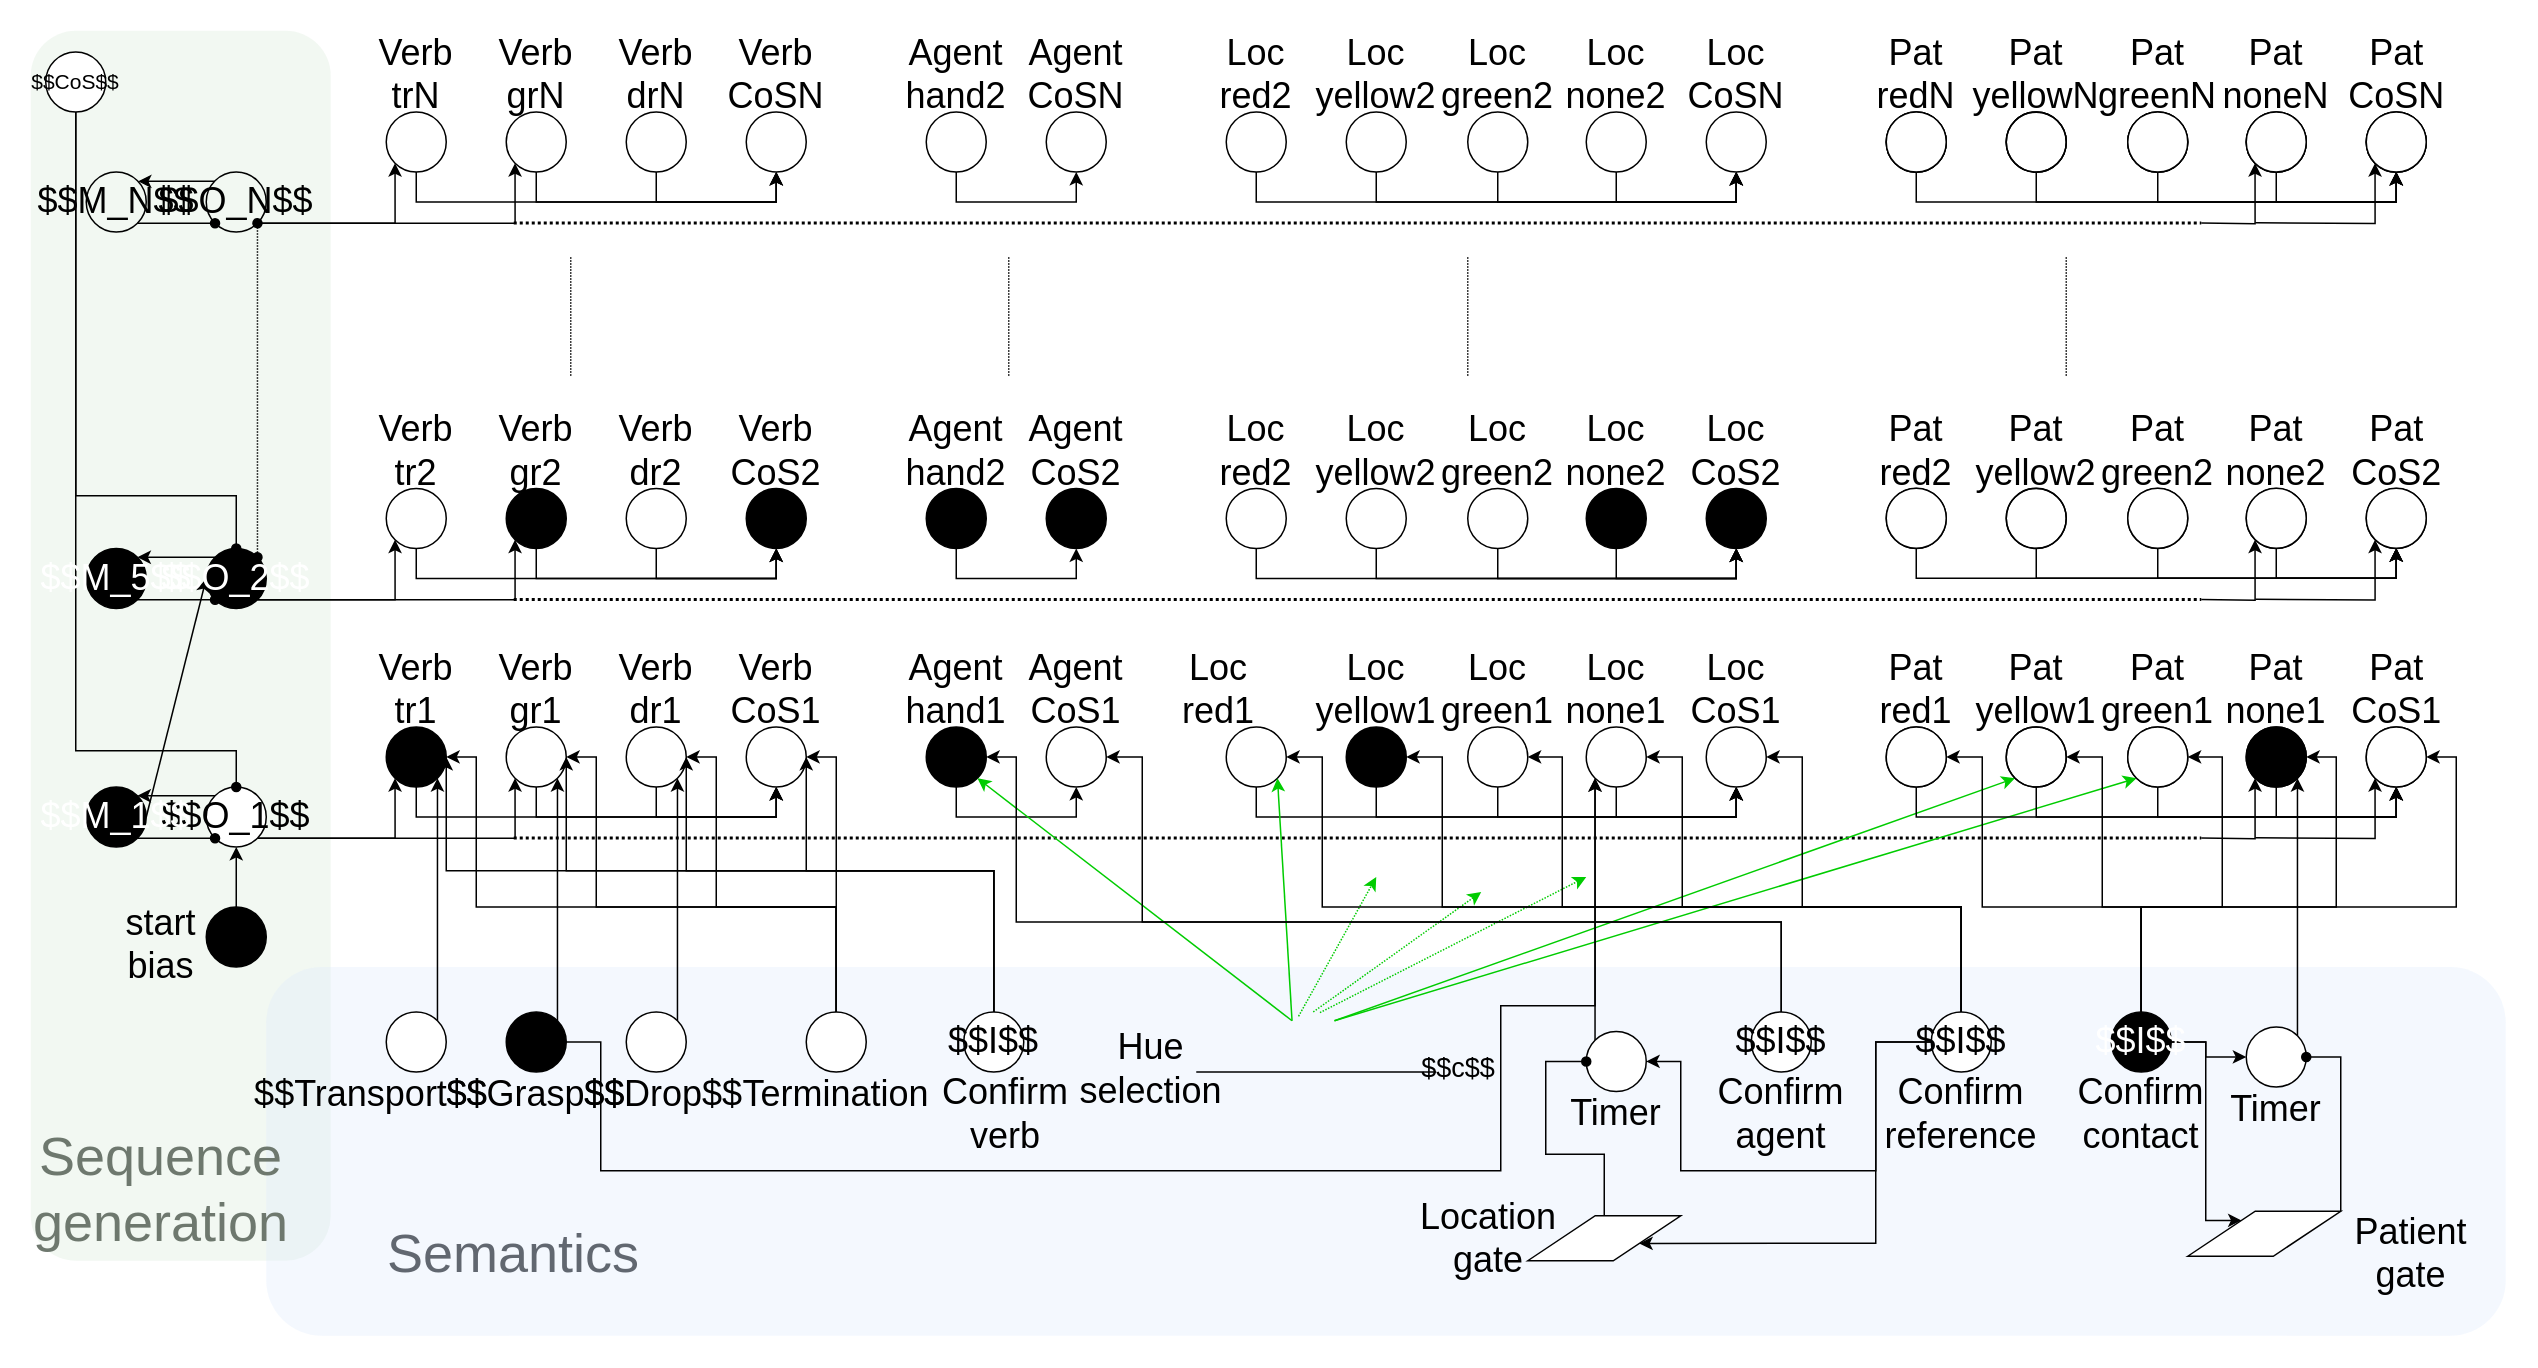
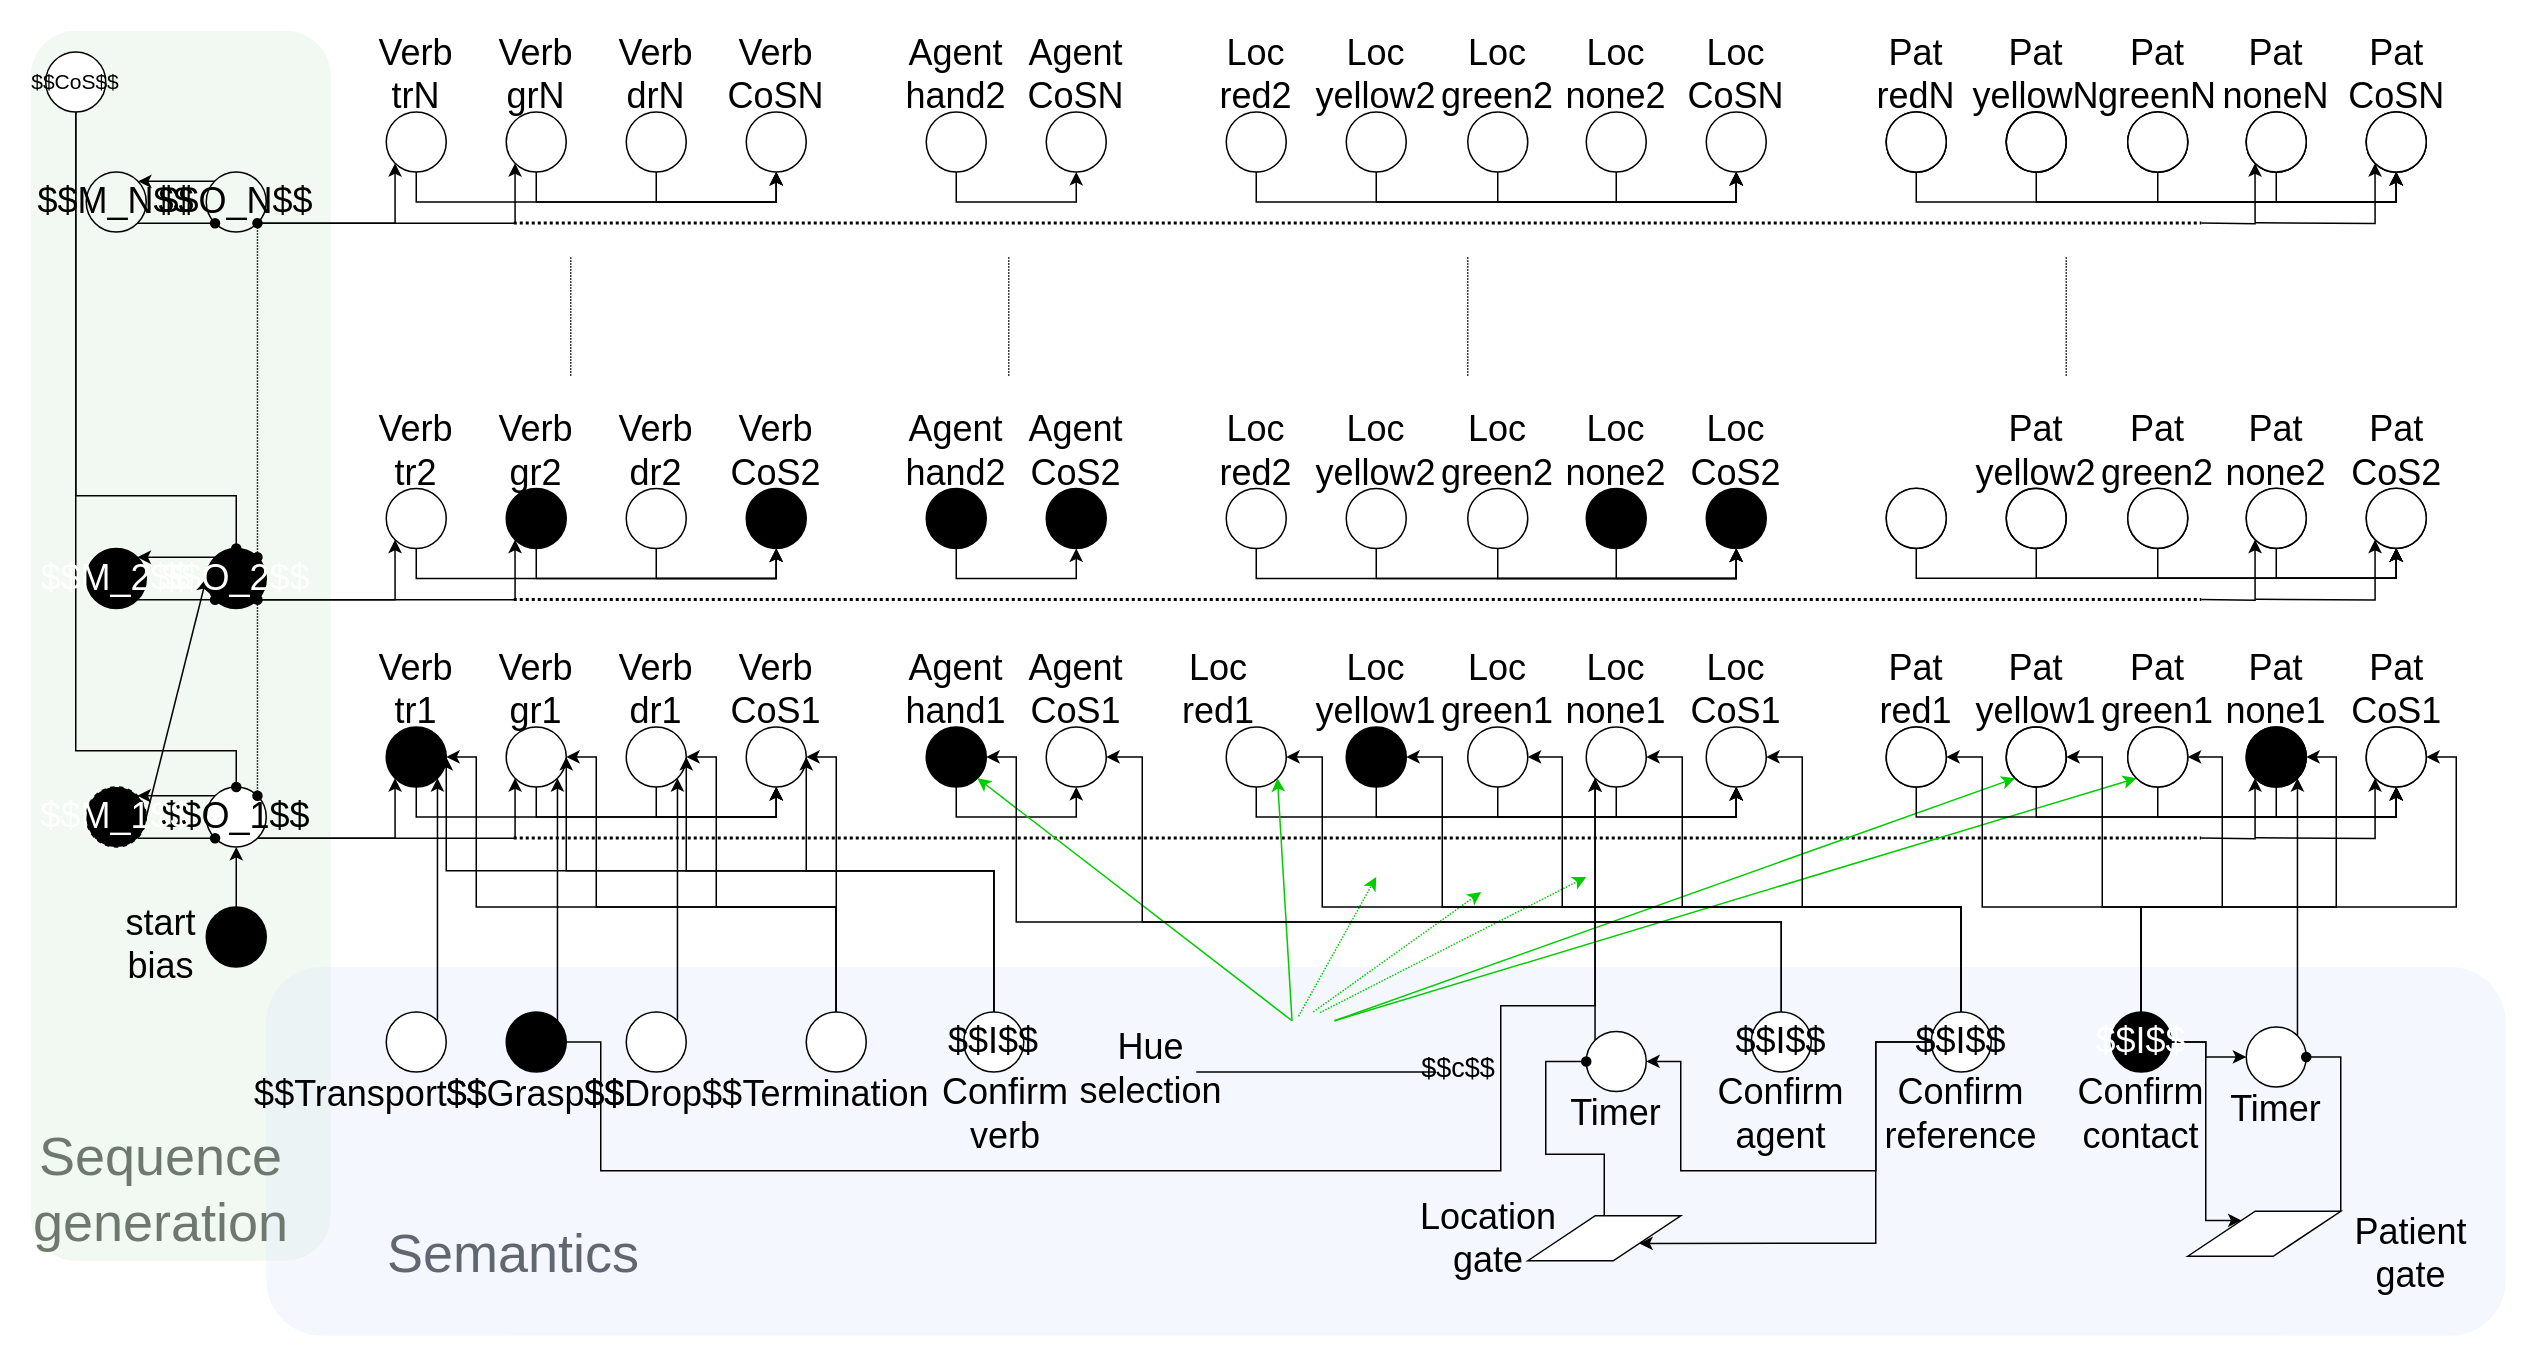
node "Pat red2": removed
node "$$M_5$$": label "$$M_5$$" -> "$$M_2$$"
edge "$$O_2$$" -- "$$O_1$$": added
node "$$M_1$$": style solid -> dashed
